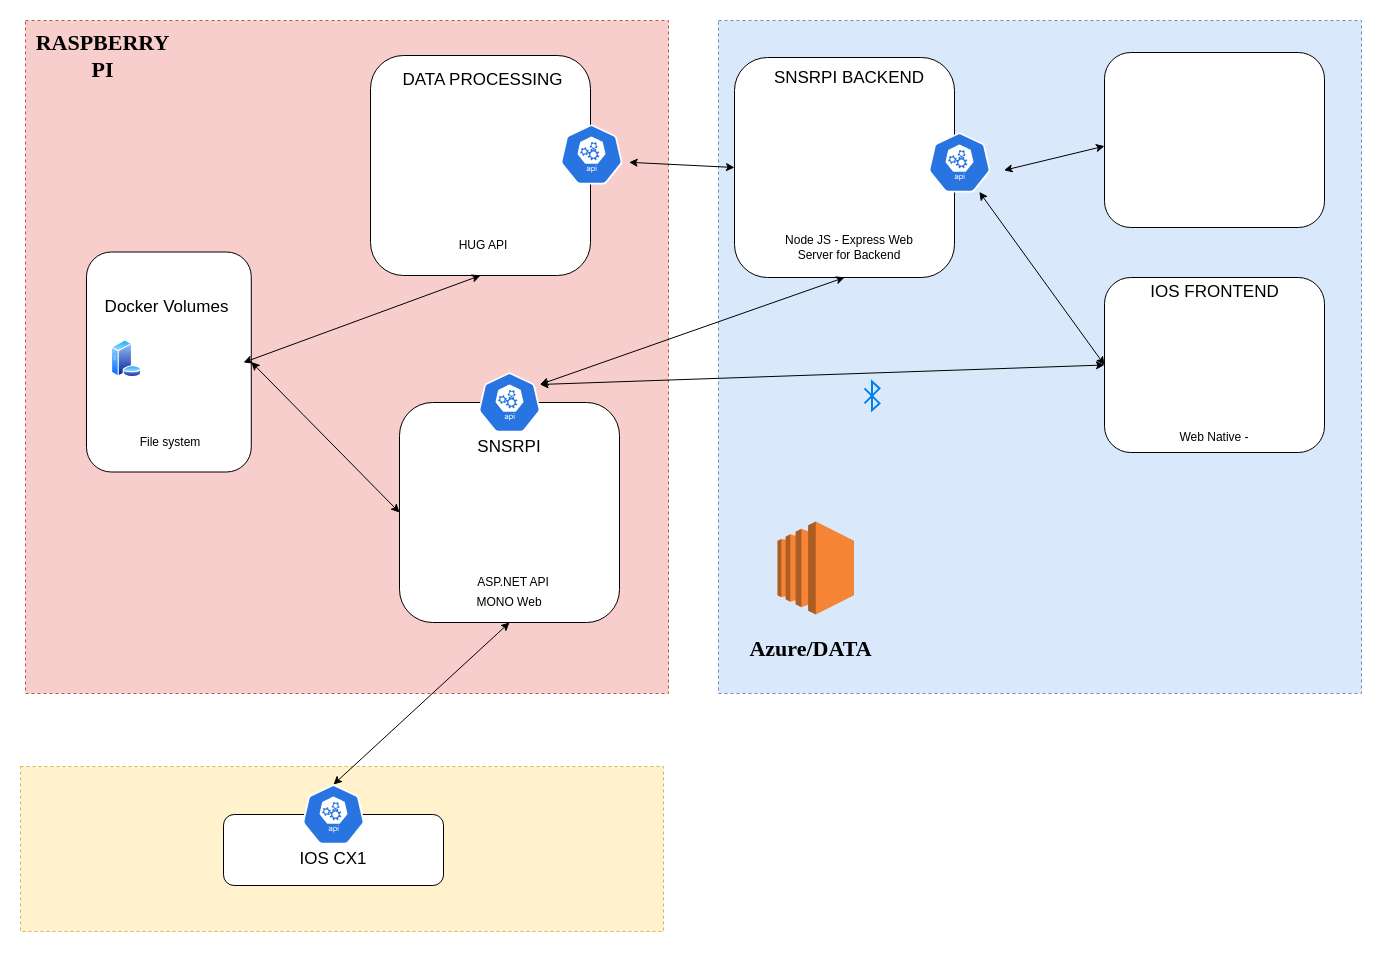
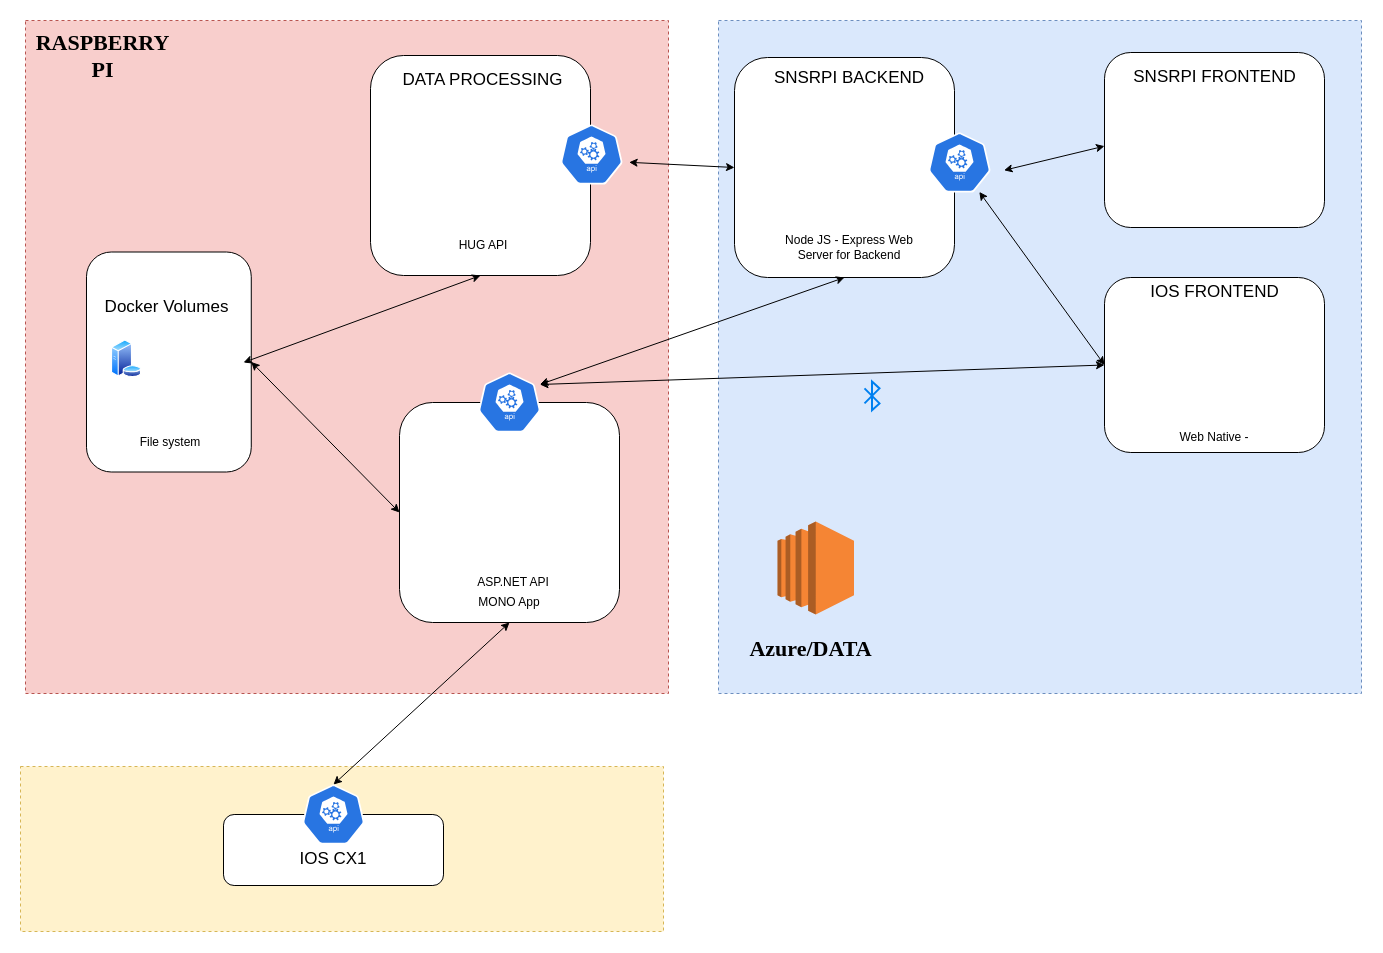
node "SNSRPI FRONTEND": added
node "SNSRPI": removed
node "MONO Web": label "MONO Web" -> "MONO App"
